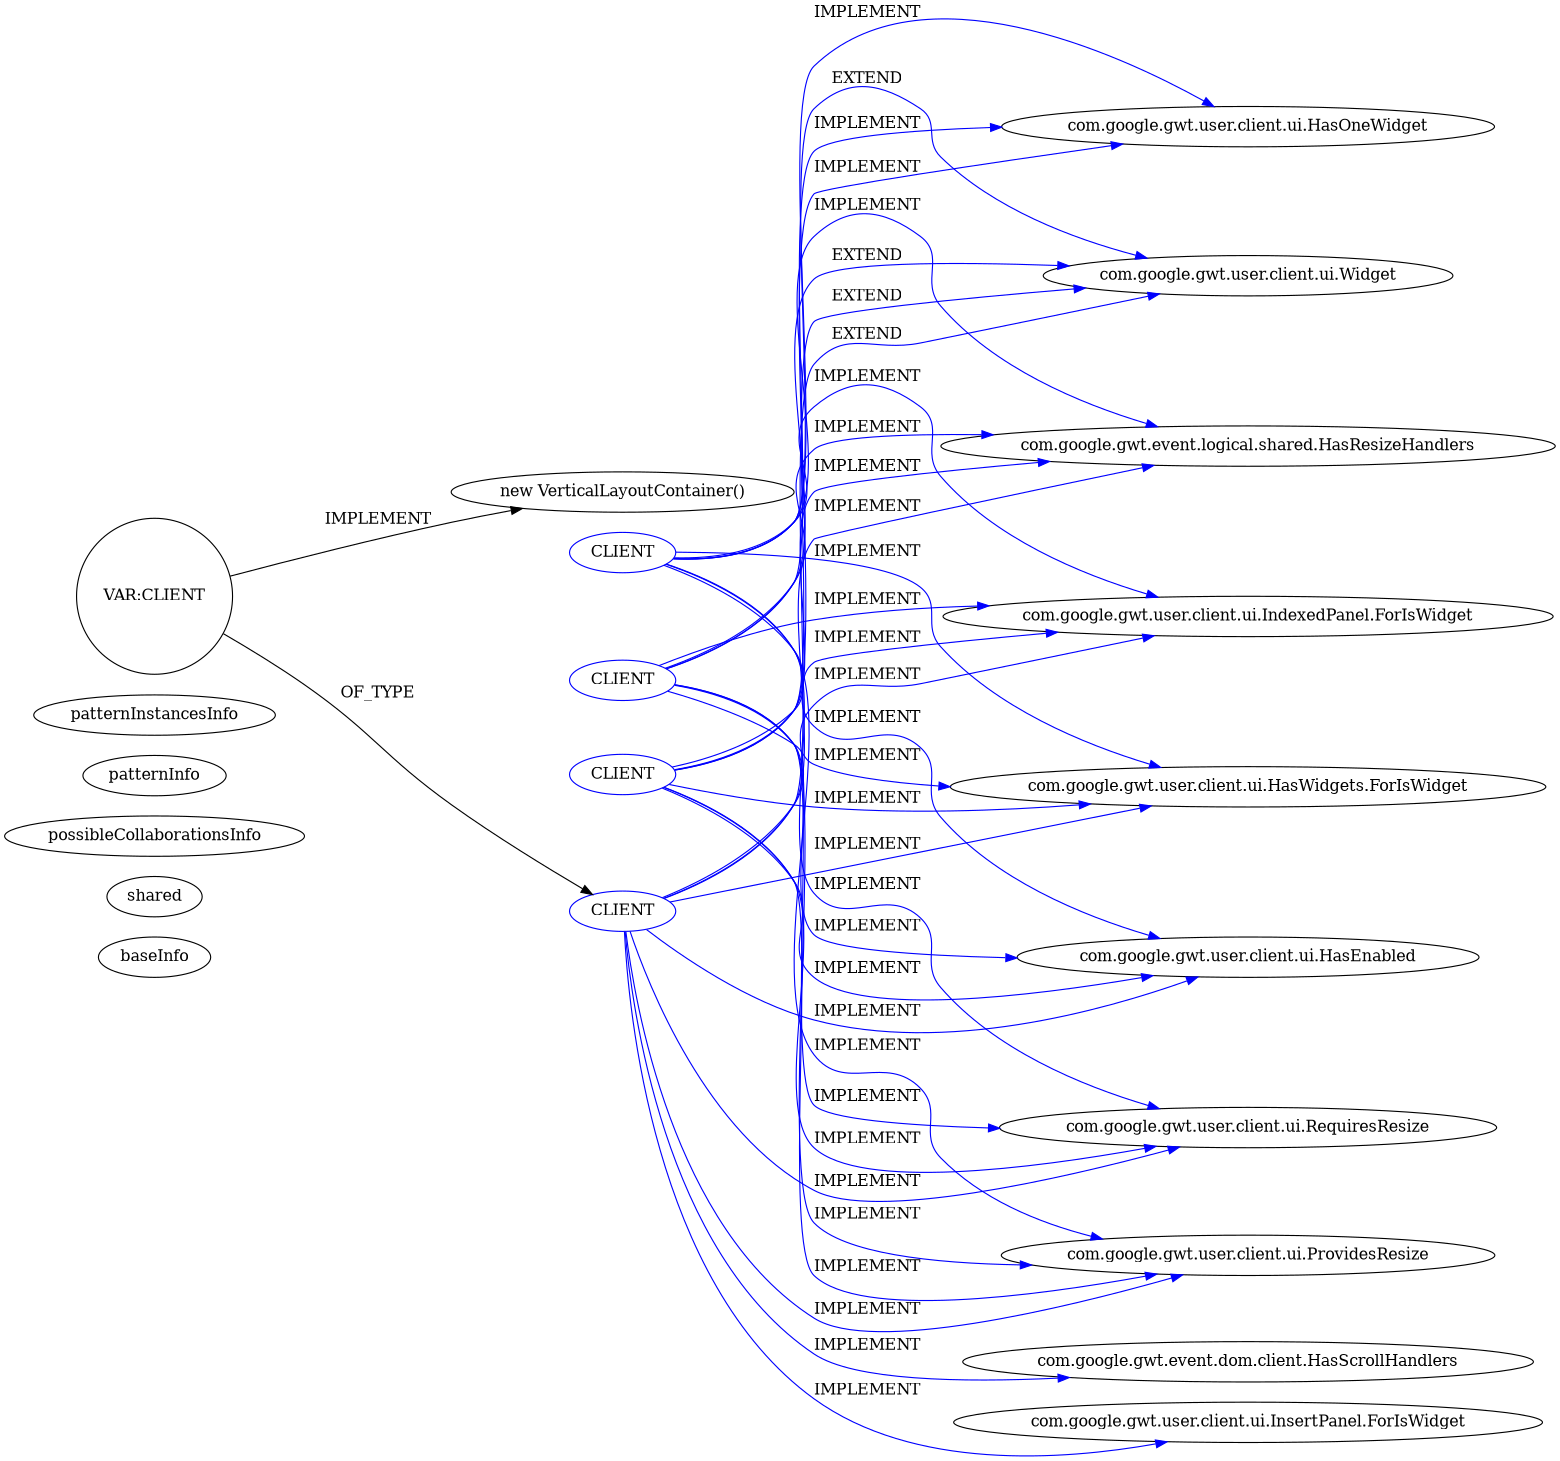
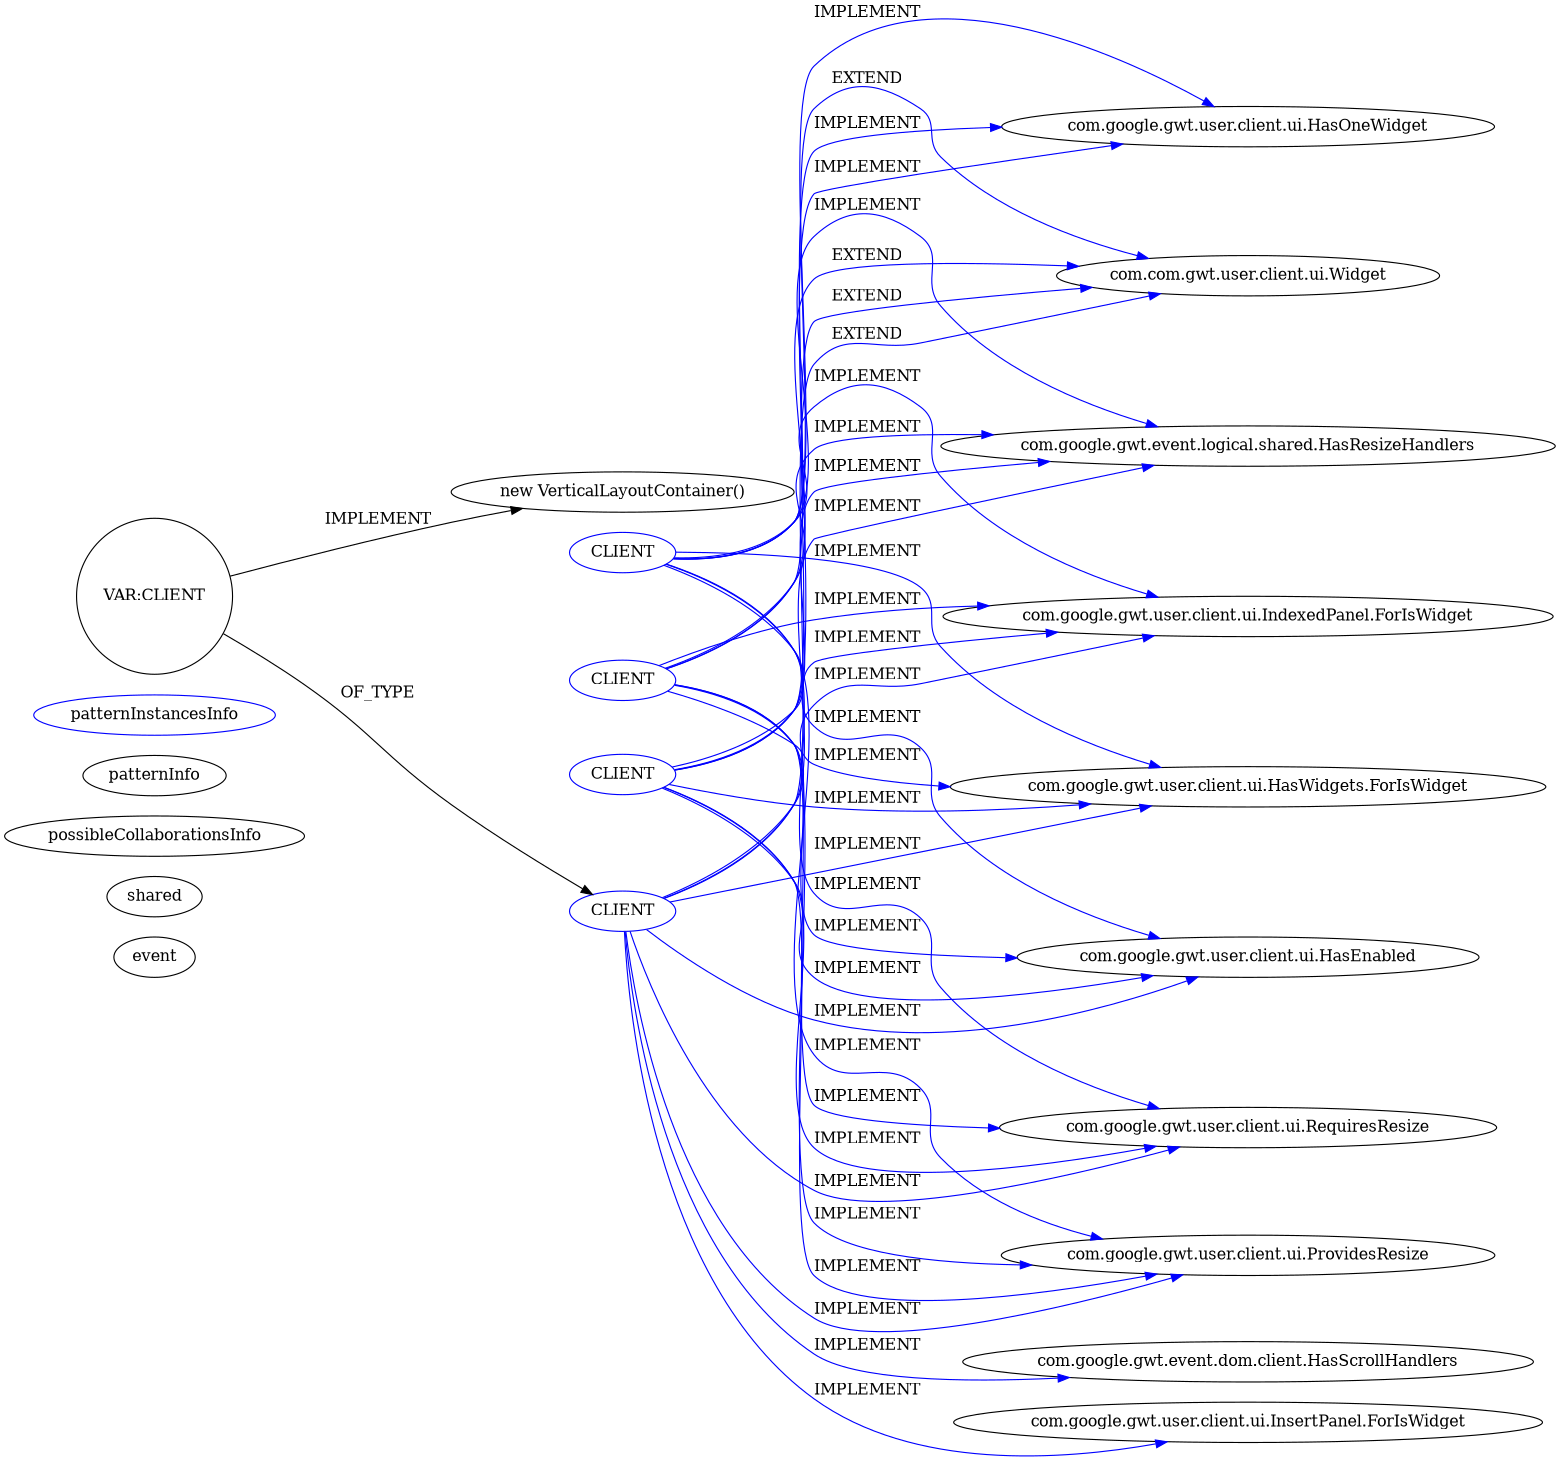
node "com.google.gwt.user.client.ui.Widget": label "com.google.gwt.user.client.ui.Widget" -> "com.com.gwt.user.client.ui.Widget"
node "patternInstancesInfo": color black -> blue
node "baseInfo": label "baseInfo" -> "event"
